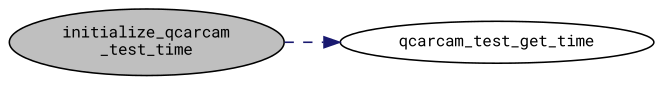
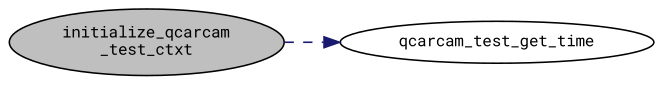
node "initialize_qcarcam _test_time": label "initialize_qcarcam _test_time" -> "initialize_qcarcam _test_ctxt"
